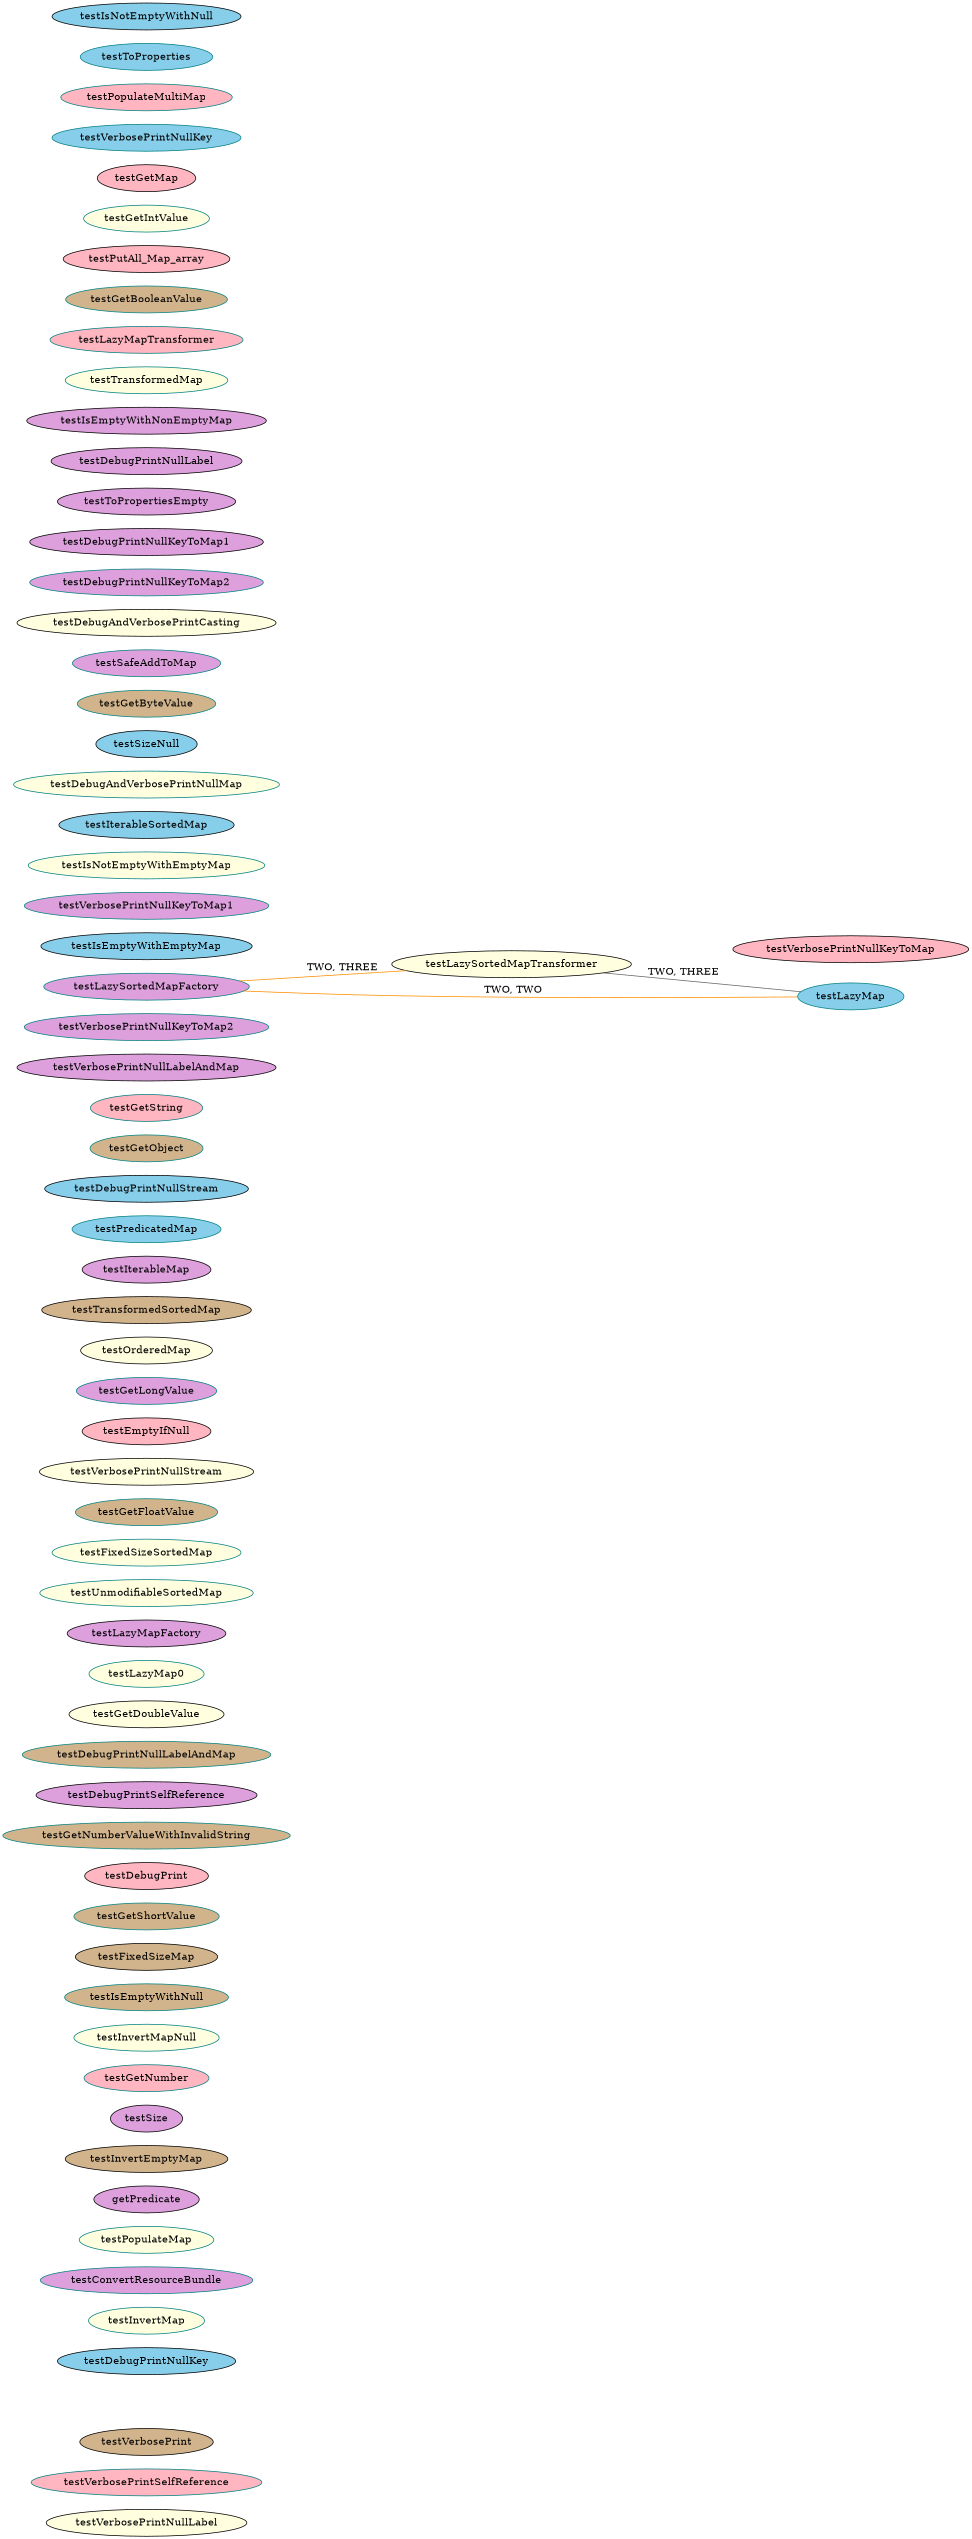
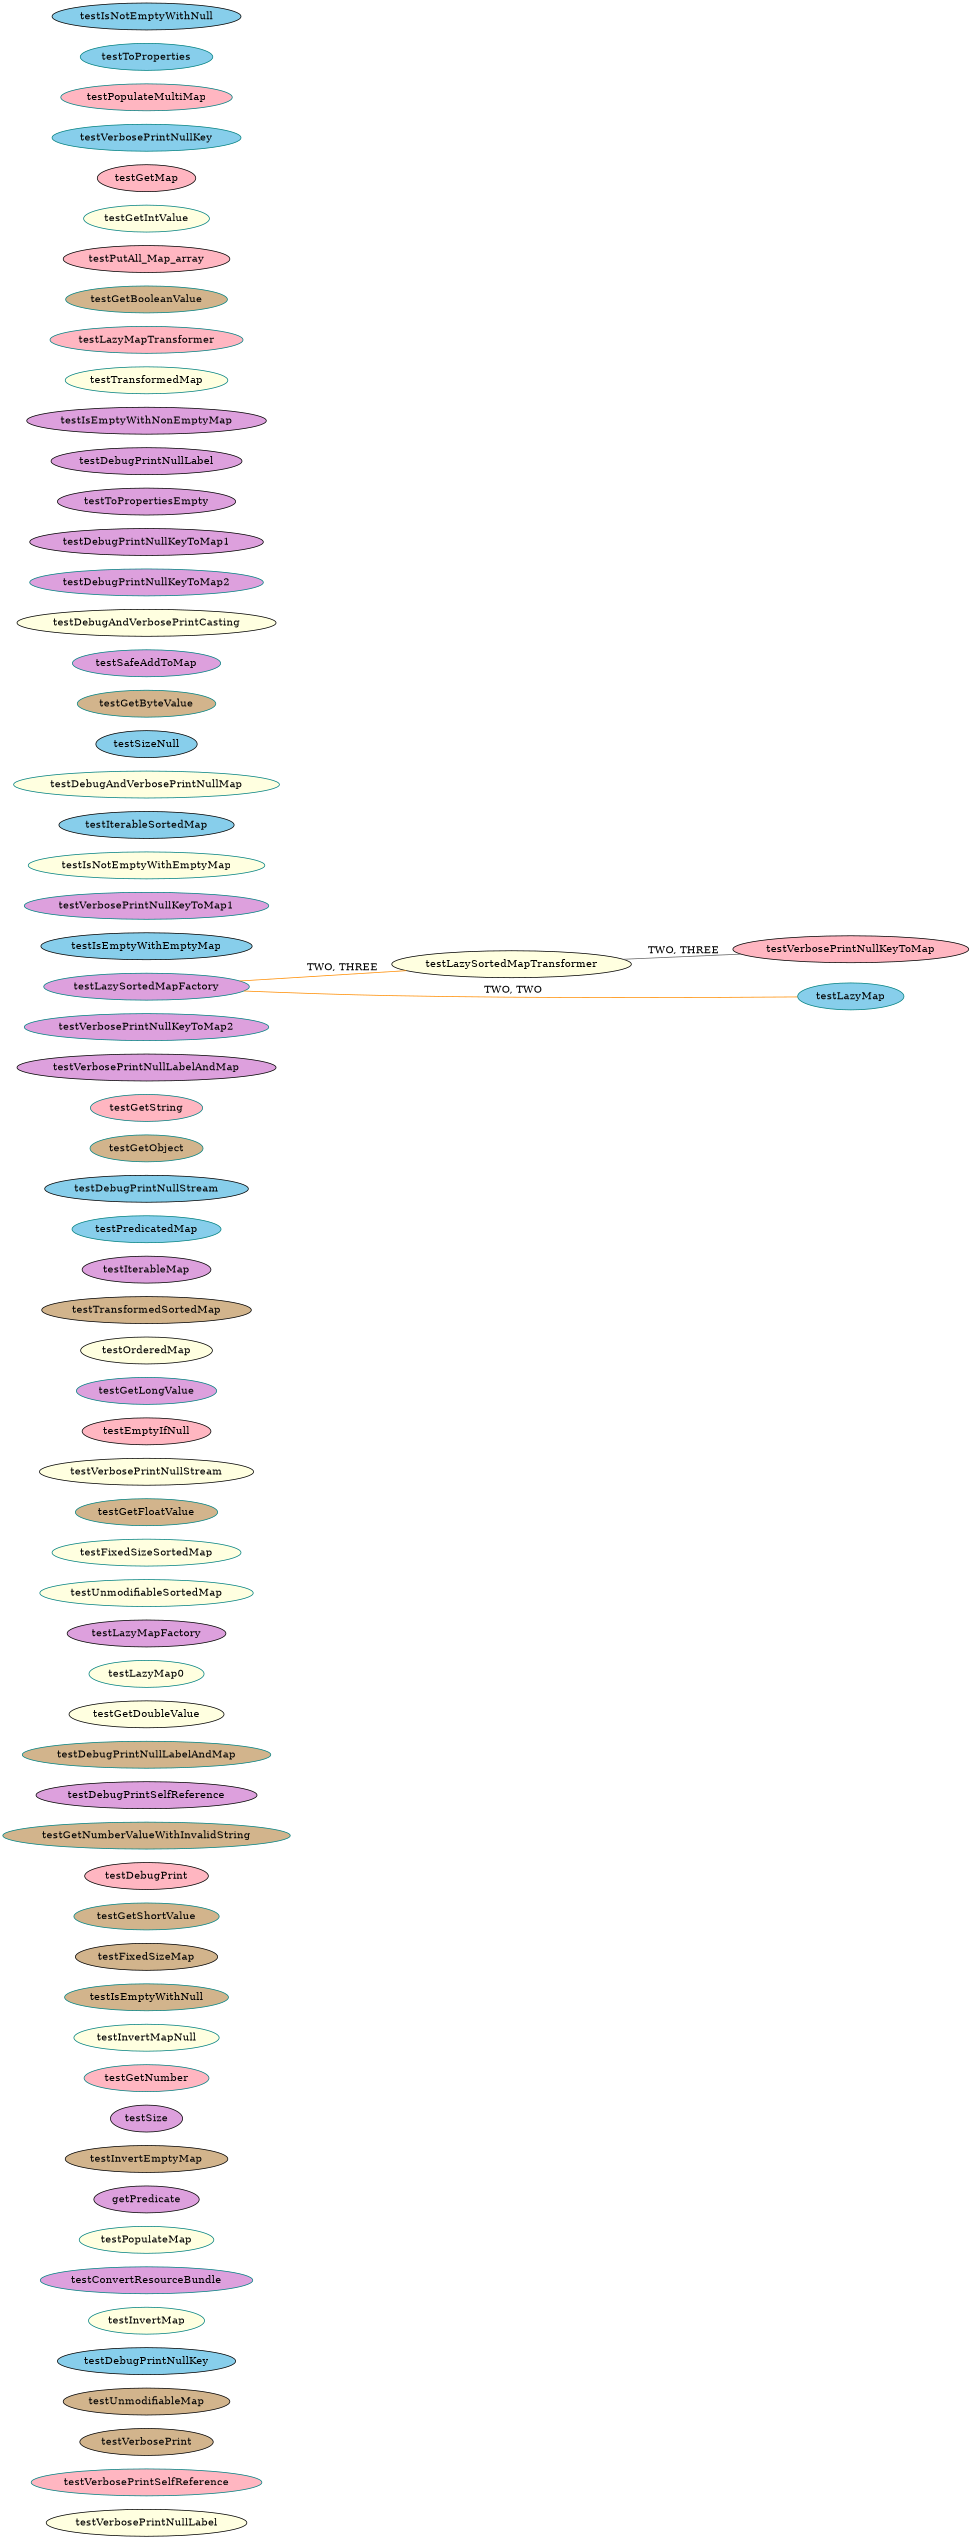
edge "testLazySortedMapTransformer" -- "testLazyMap": now "testLazySortedMapTransformer" -- "testVerbosePrintNullKeyToMap"
node "testUnmodifiableMap": added
